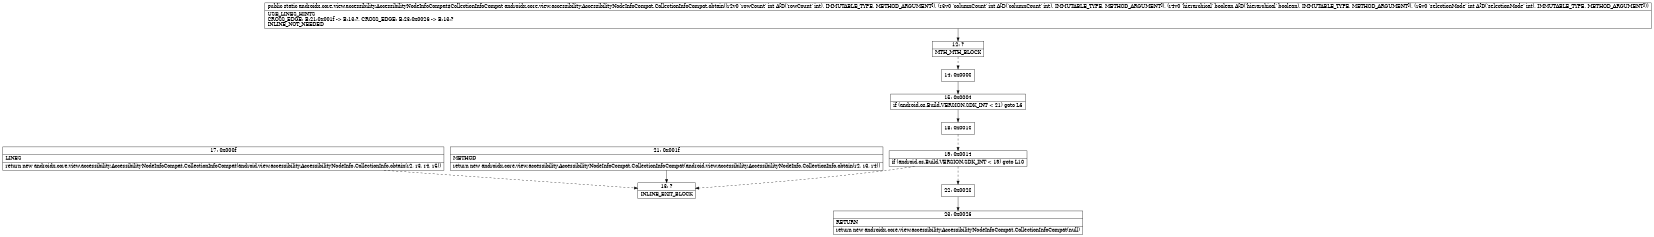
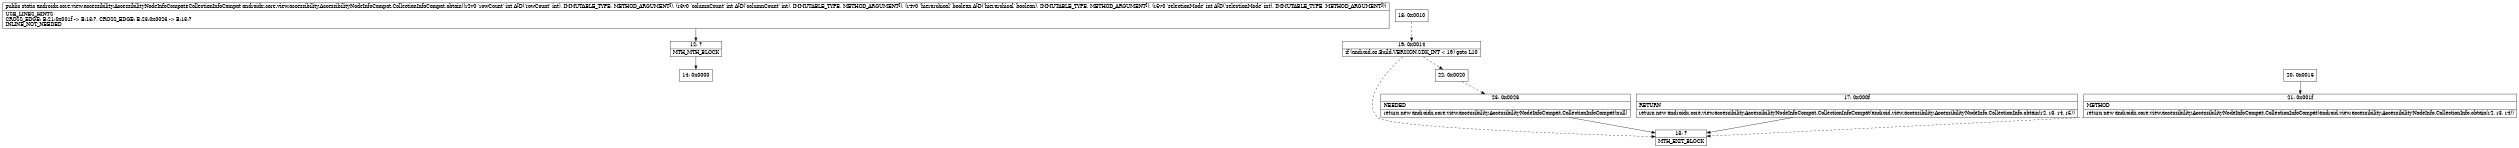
edge "12: ?" -> "14: 0x0000": style dashed -> solid
node "20: 0x0016": added
node "15: 0x0004": removed
edge "23: 0x0026" -> "13: ?": added
node "17: 0x000f": text "LINES" -> "RETURN"
edge "21: 0x001f" -> "13: ?": style solid -> dashed
edge "17: 0x000f" -> "13: ?": style dashed -> solid
node "13: ?": text "INLINE_EXIT_BLOCK" -> "MTH_EXIT_BLOCK"
edge "22: 0x0020" -> "23: 0x0026": style solid -> dashed
node "23: 0x0026": text "RETURN" -> "NEEDED"
